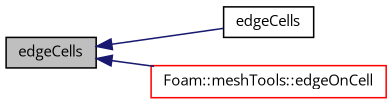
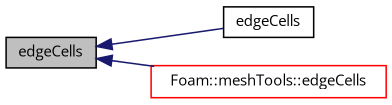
node "Foam::meshTools::edgeOnCell": label "Foam::meshTools::edgeOnCell" -> "Foam::meshTools::edgeCells"
